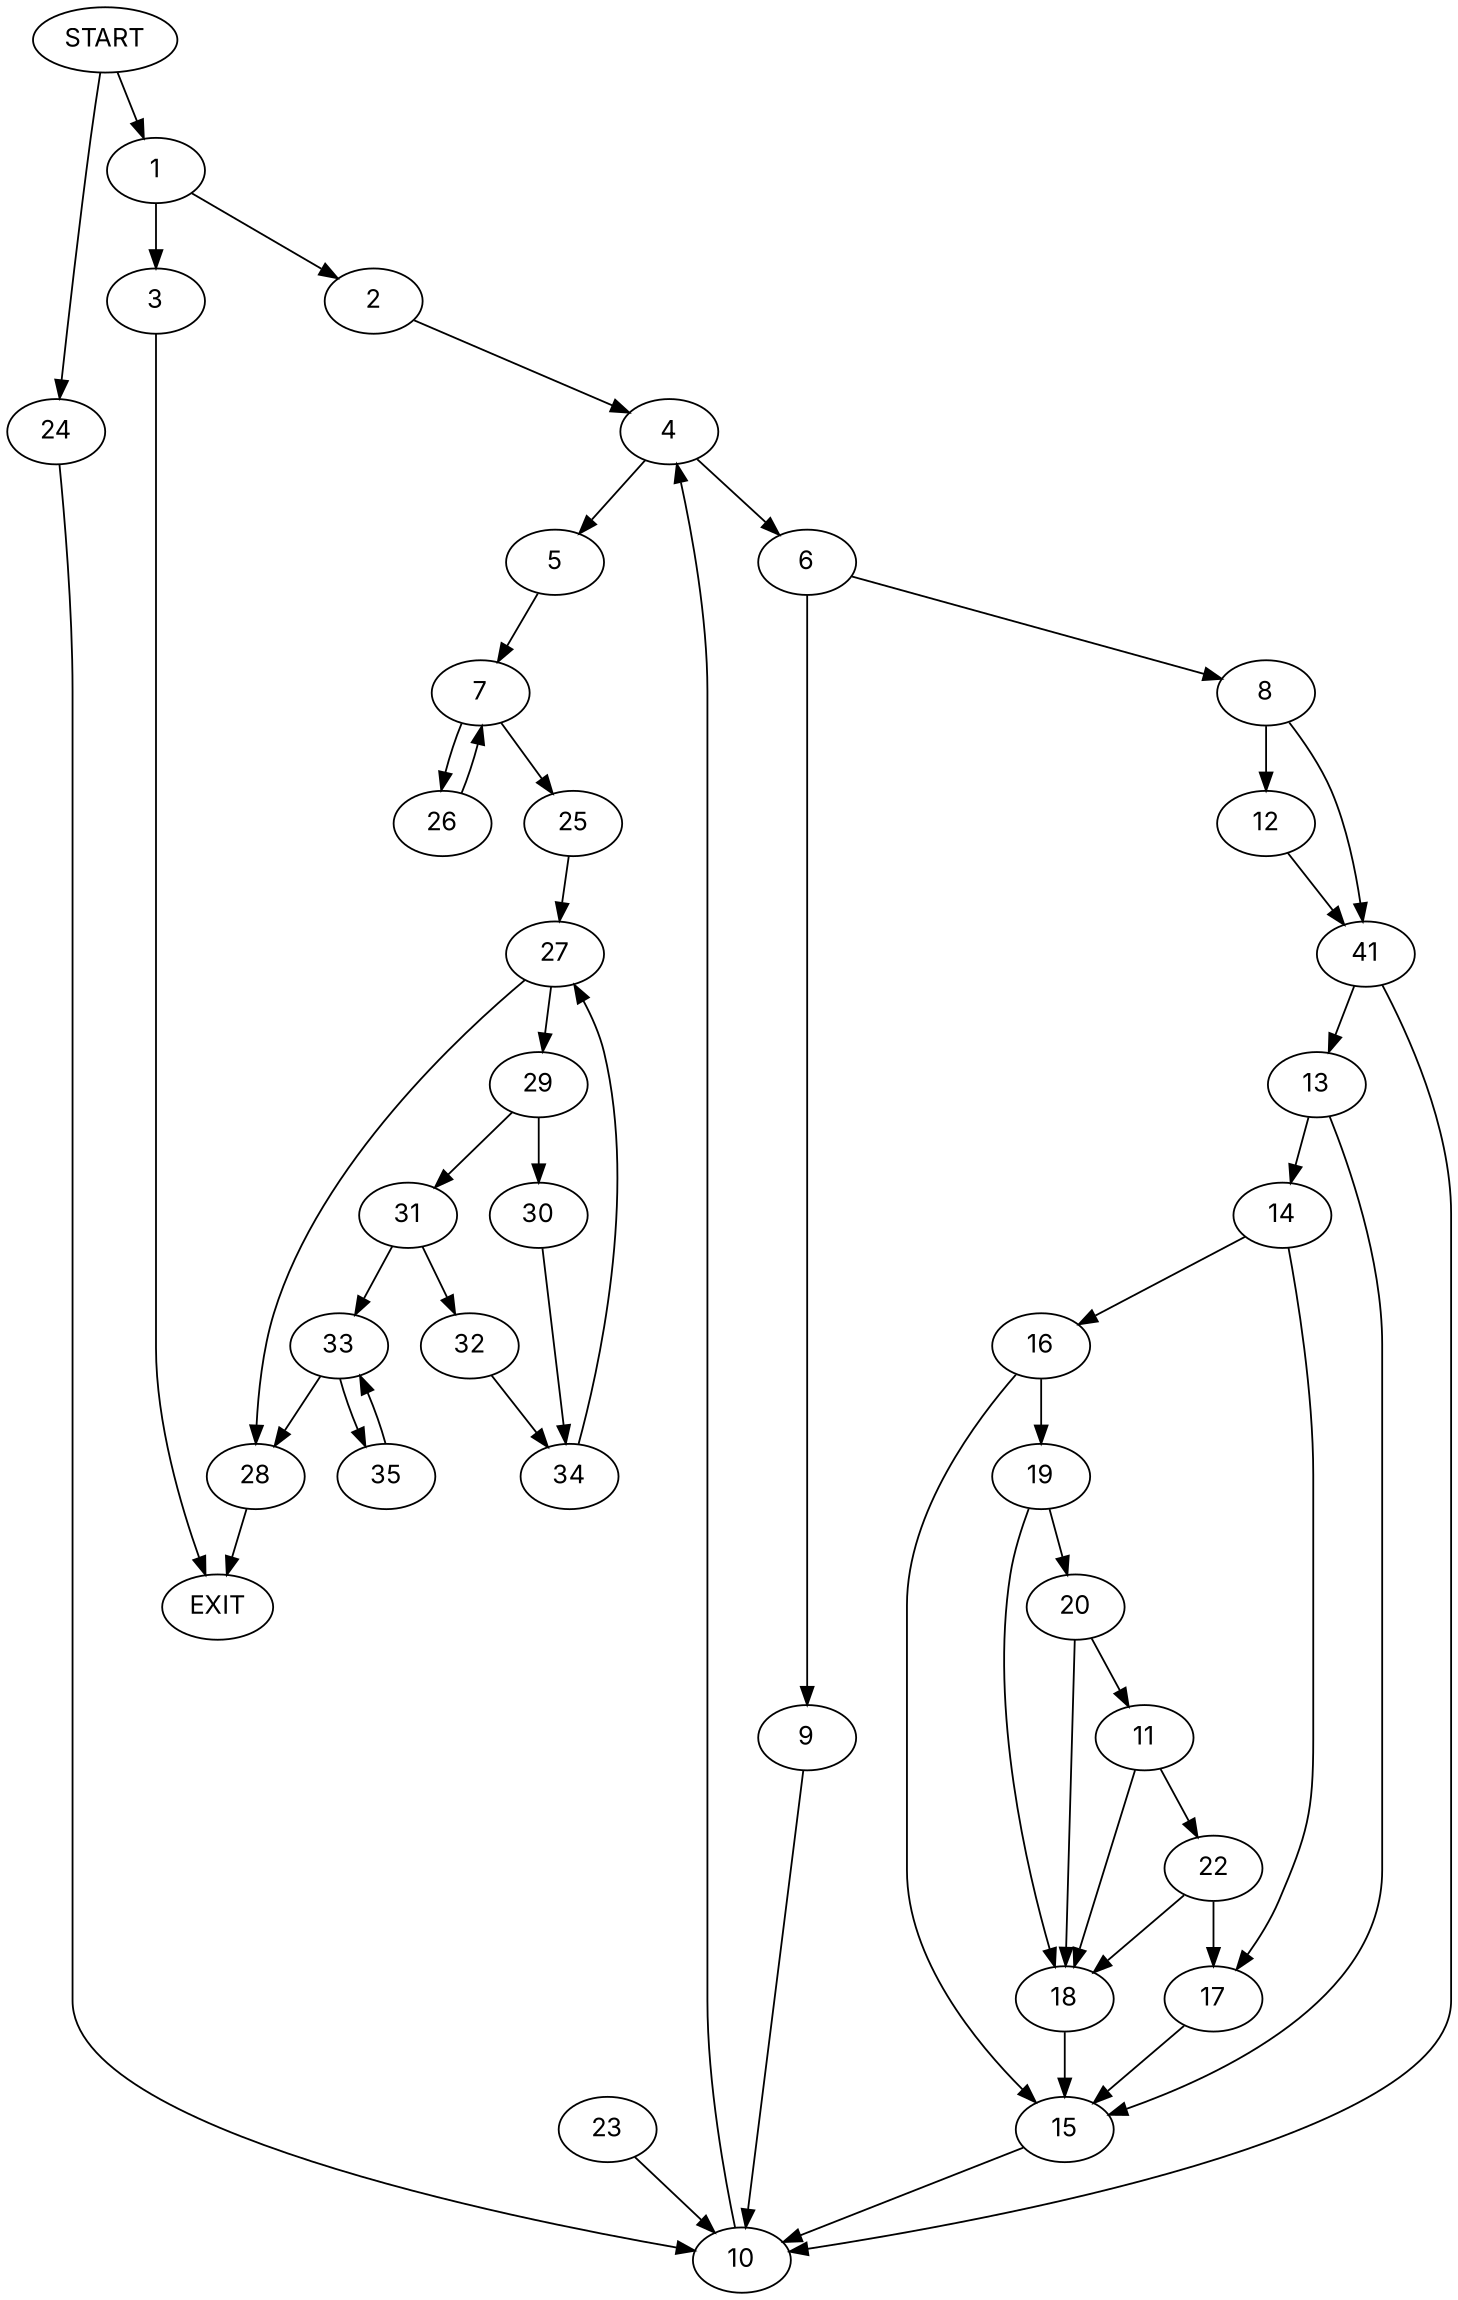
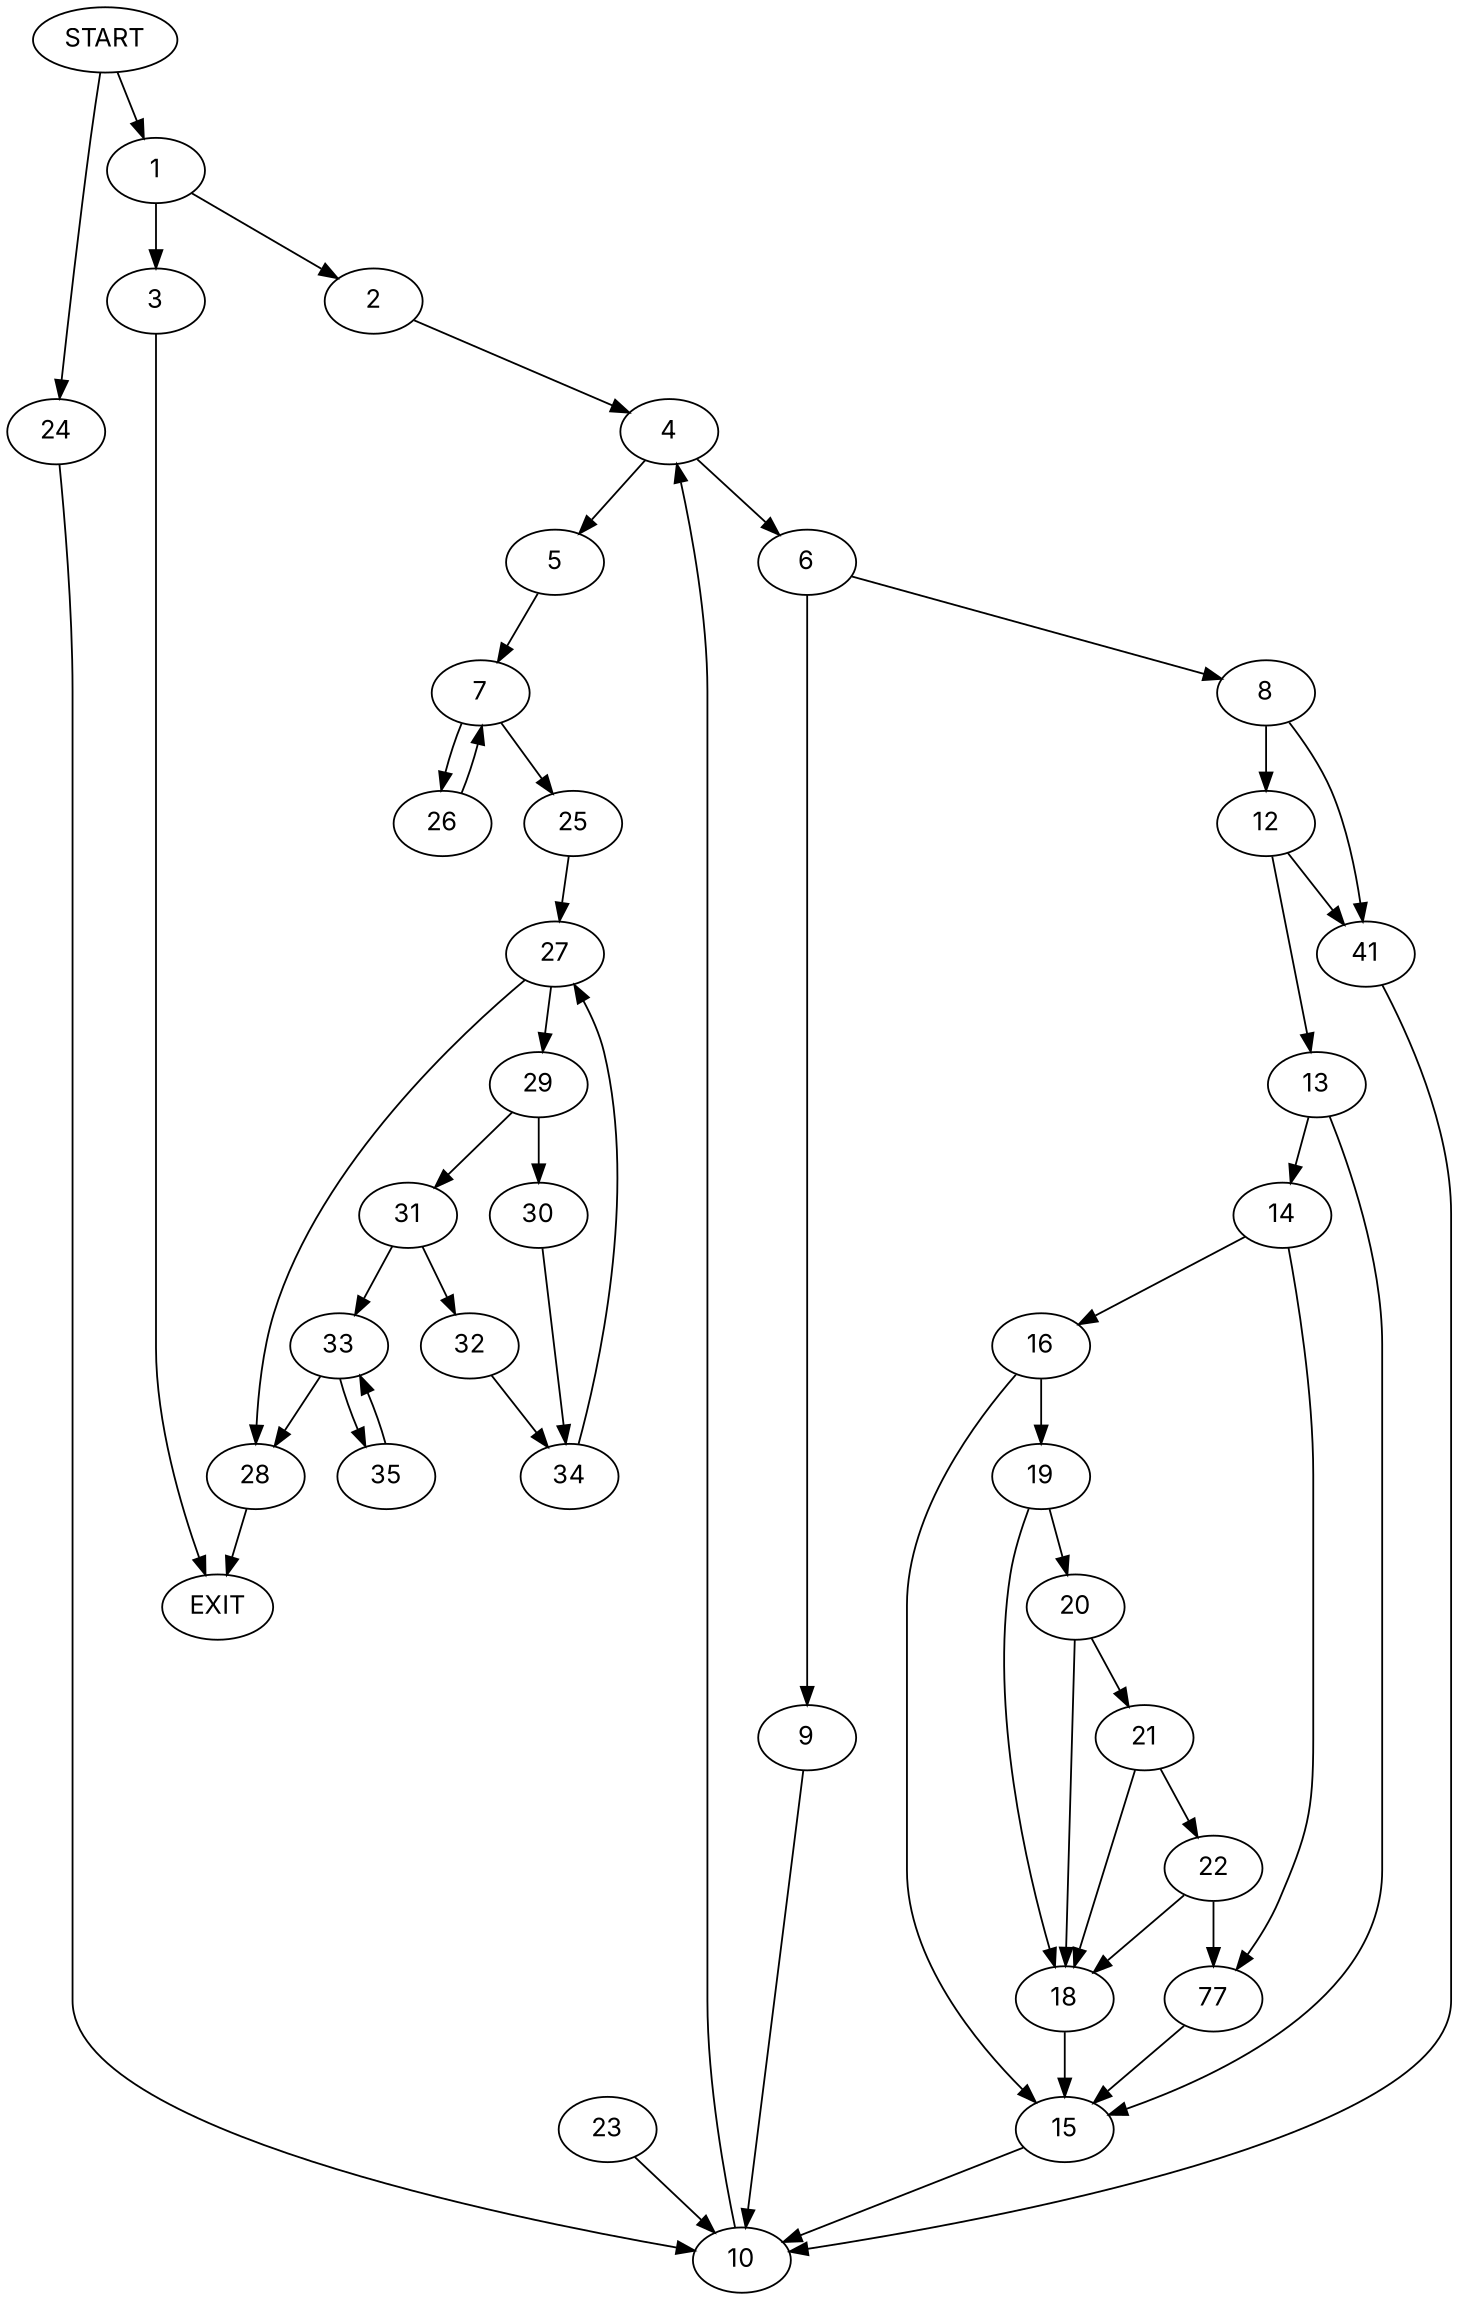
edge "41" -> "13": now "12" -> "13"
node "11": label "11" -> "21"
node "17": label "17" -> "77"
